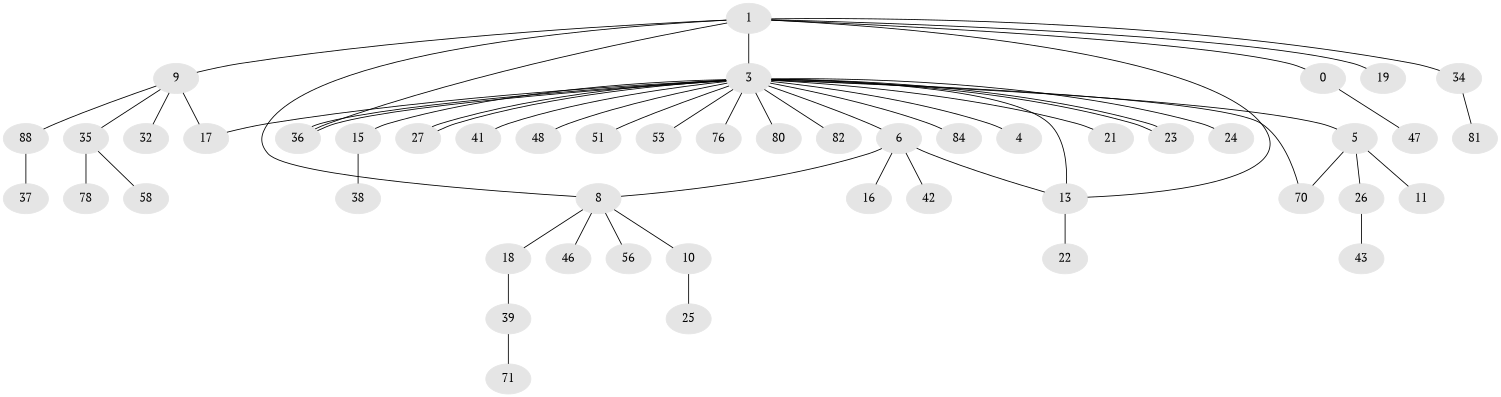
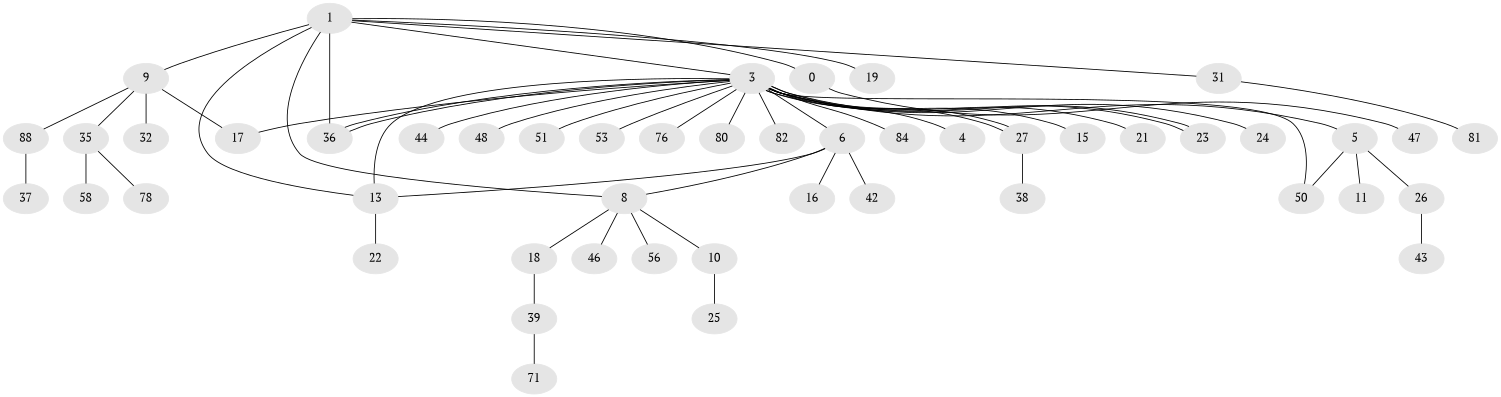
node "34": label "34" -> "31"
node "41": label "41" -> "44"
edge "15" -- "38": now "27" -- "38"
node "70": label "70" -> "50"
